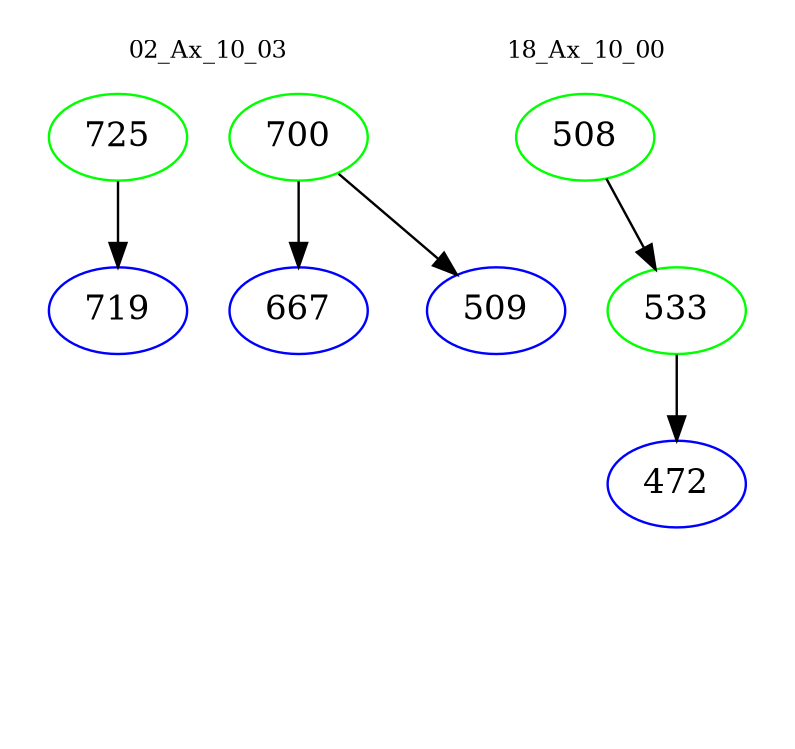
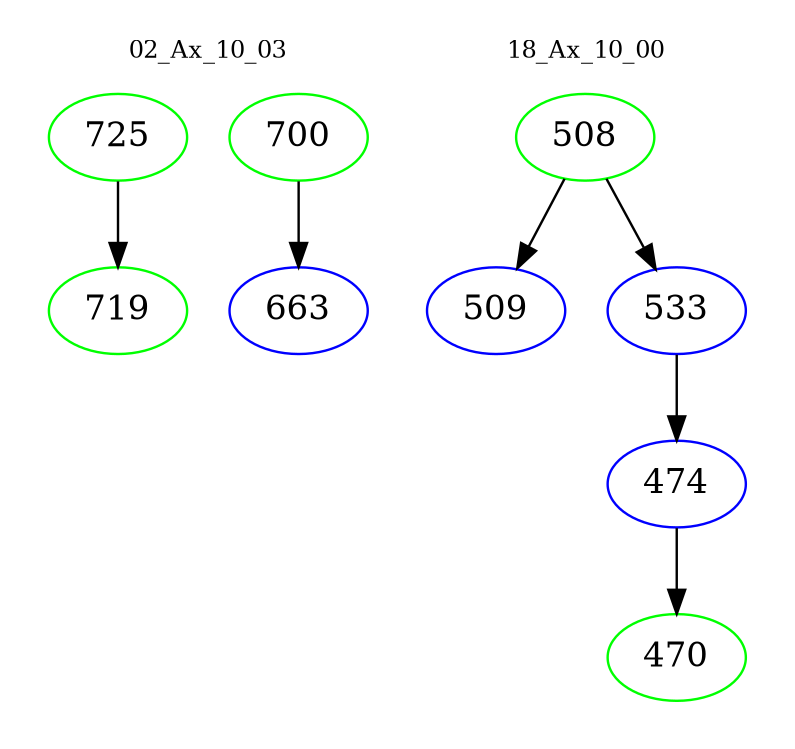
edge "700" -> "509": now "508" -> "509"
node "719": color blue -> green
node "667": label "667" -> "663"
node "533": color green -> blue
node "472": label "472" -> "474"
node "470": added
